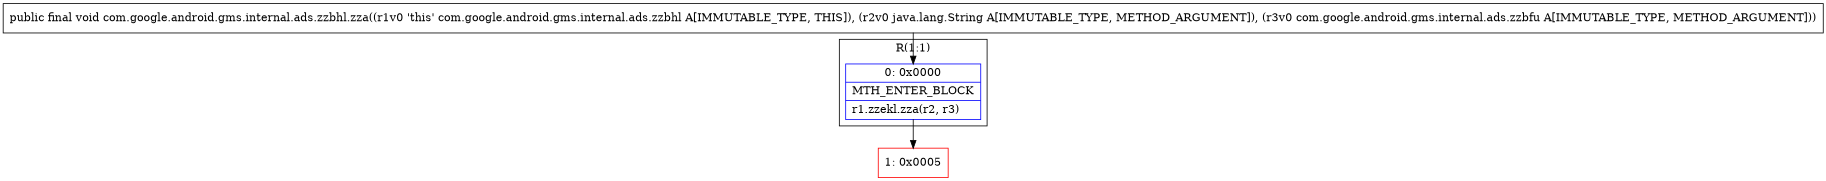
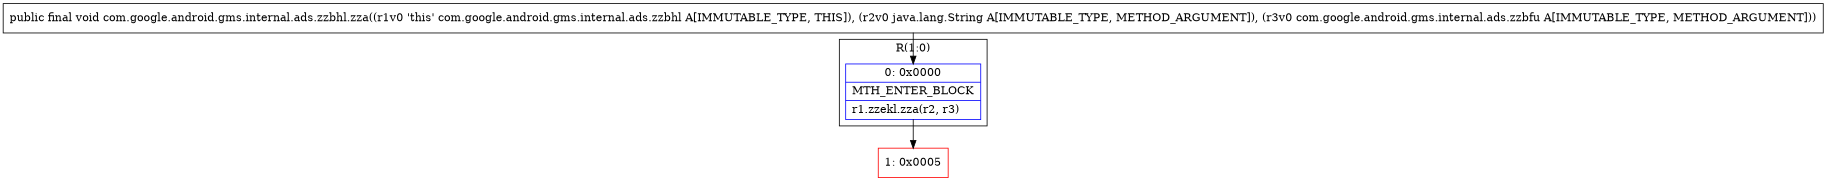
cluster "R(1:1)": label "R(1:1)" -> "R(1:0)"
